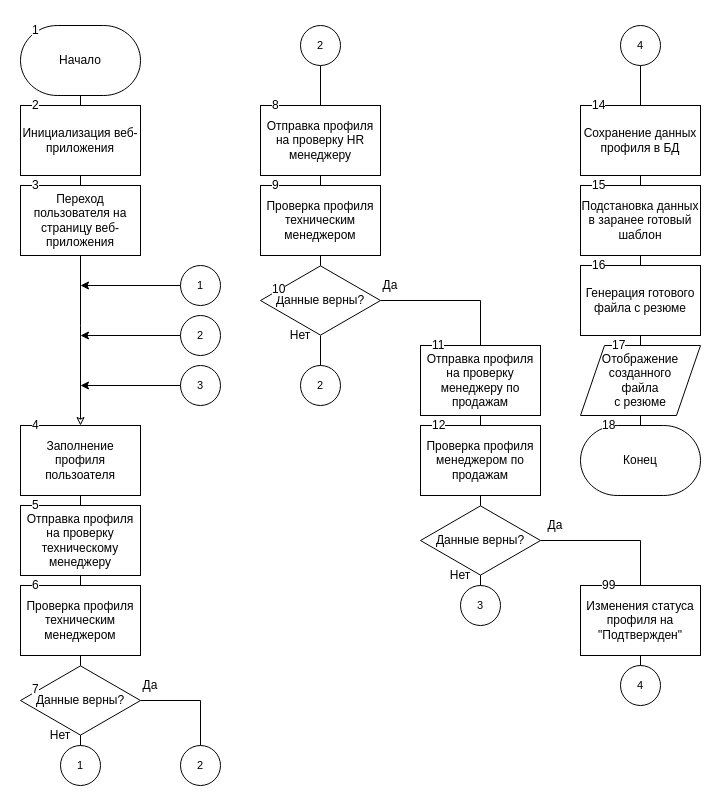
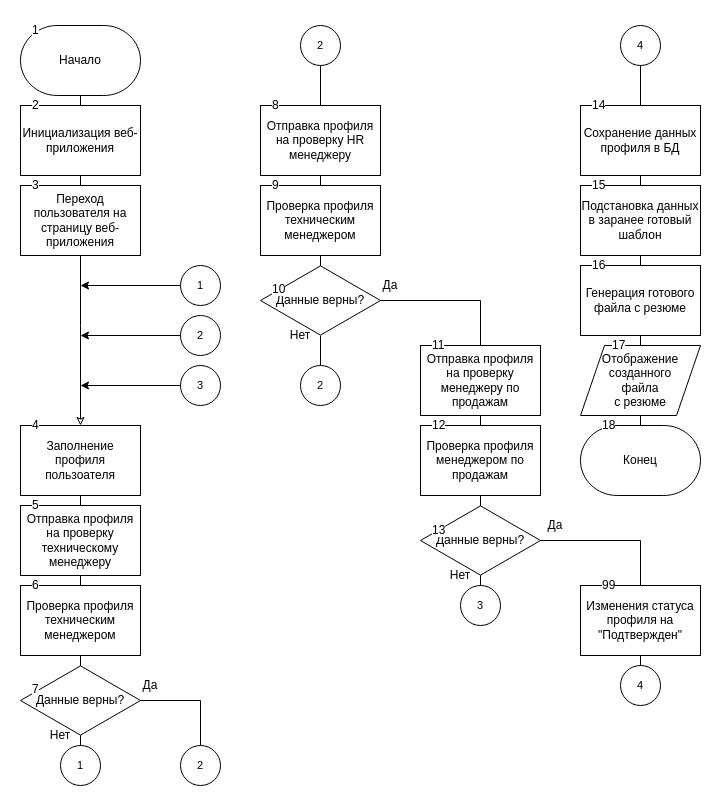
node "13": added
